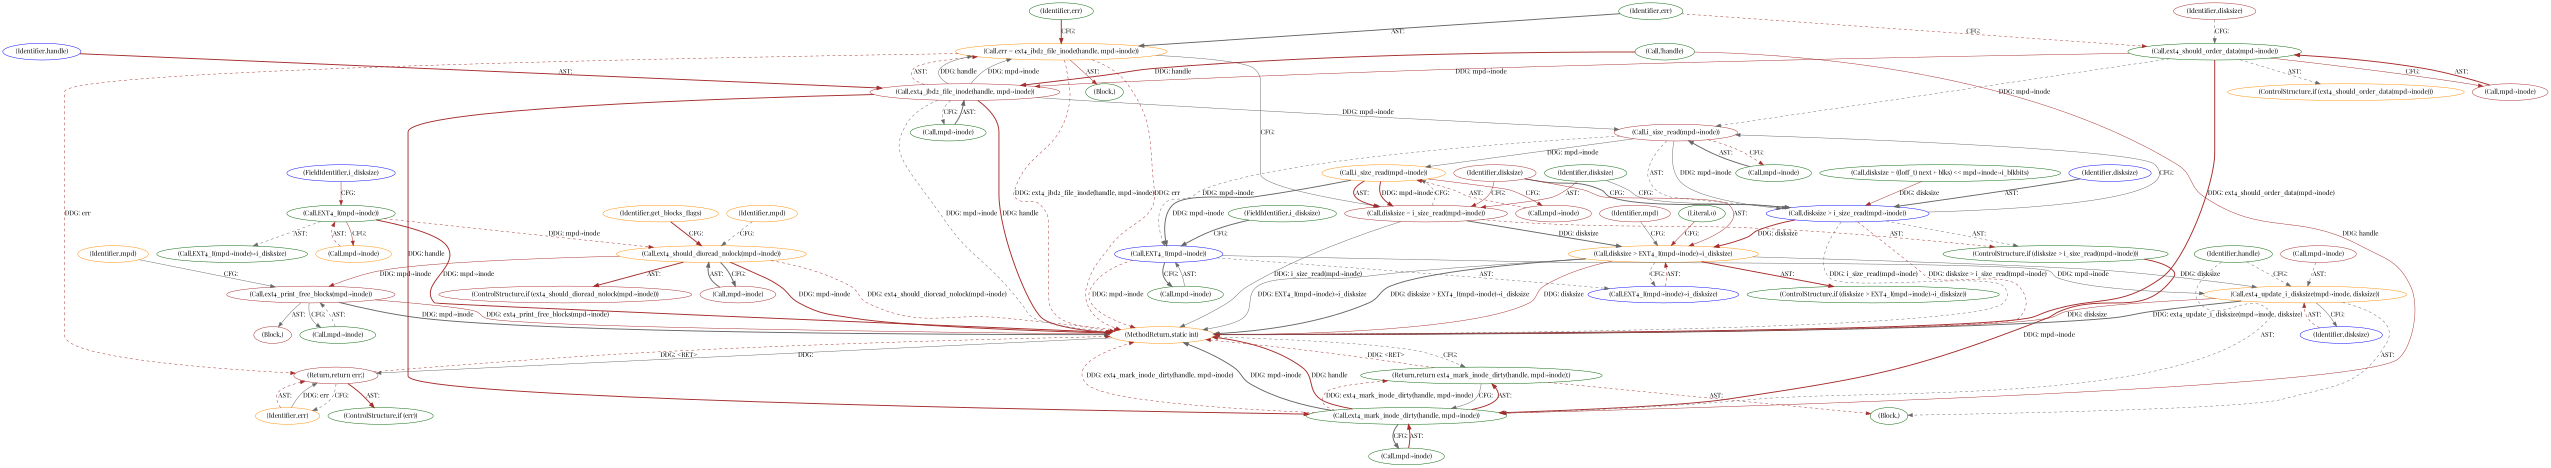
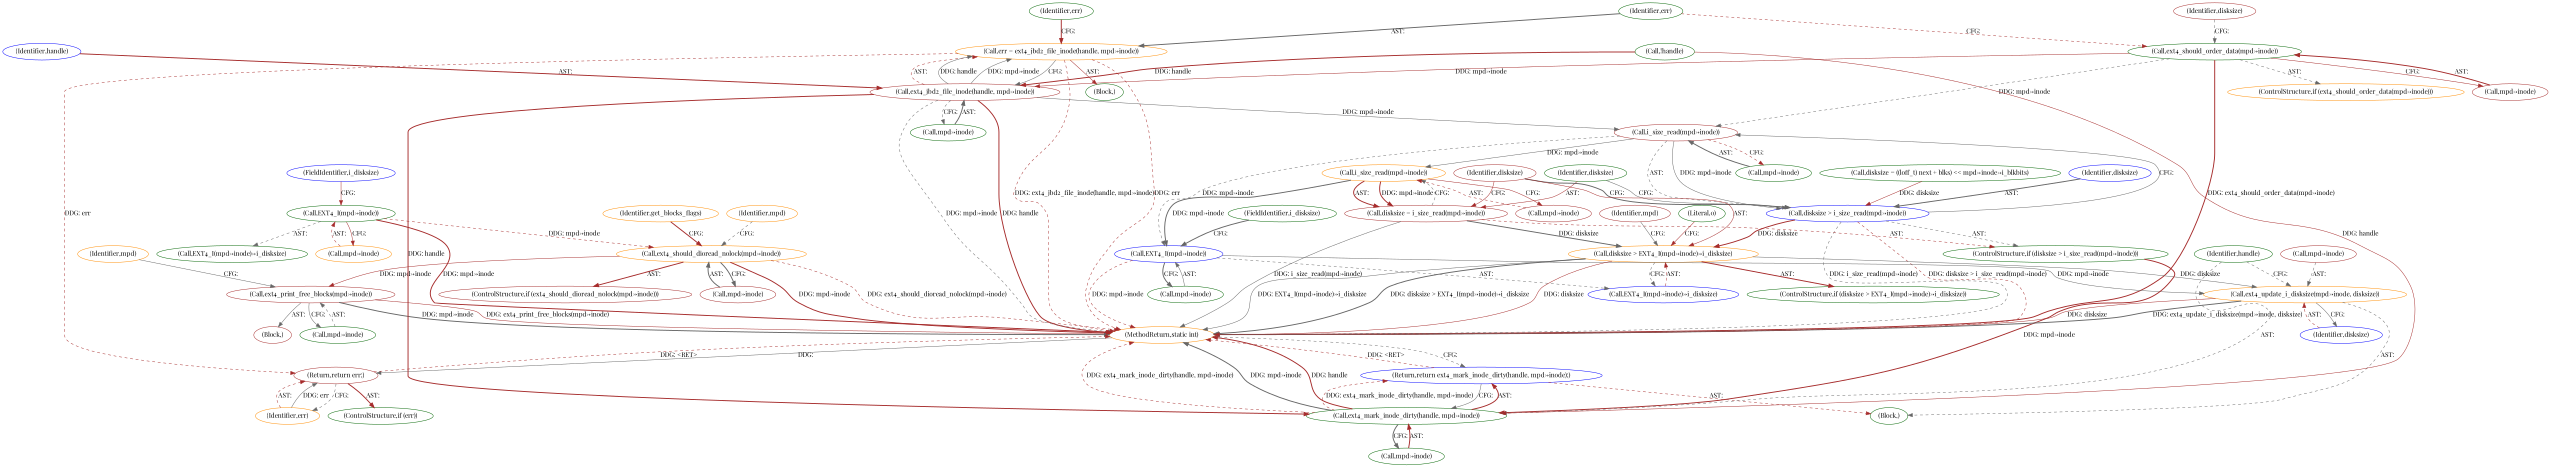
edge "(Call,err = ext4_jbd2_file_inode(handle, mpd->inode))" -> "(Call,disksize = i_size_read(mpd->inode))": now "(Call,err = ext4_jbd2_file_inode(handle, mpd->inode))" -> "(Call,ext4_jbd2_file_inode(handle, mpd->inode))"
node "(Return,return ext4_mark_inode_dirty(handle, mpd->inode);)": color darkgreen -> blue
